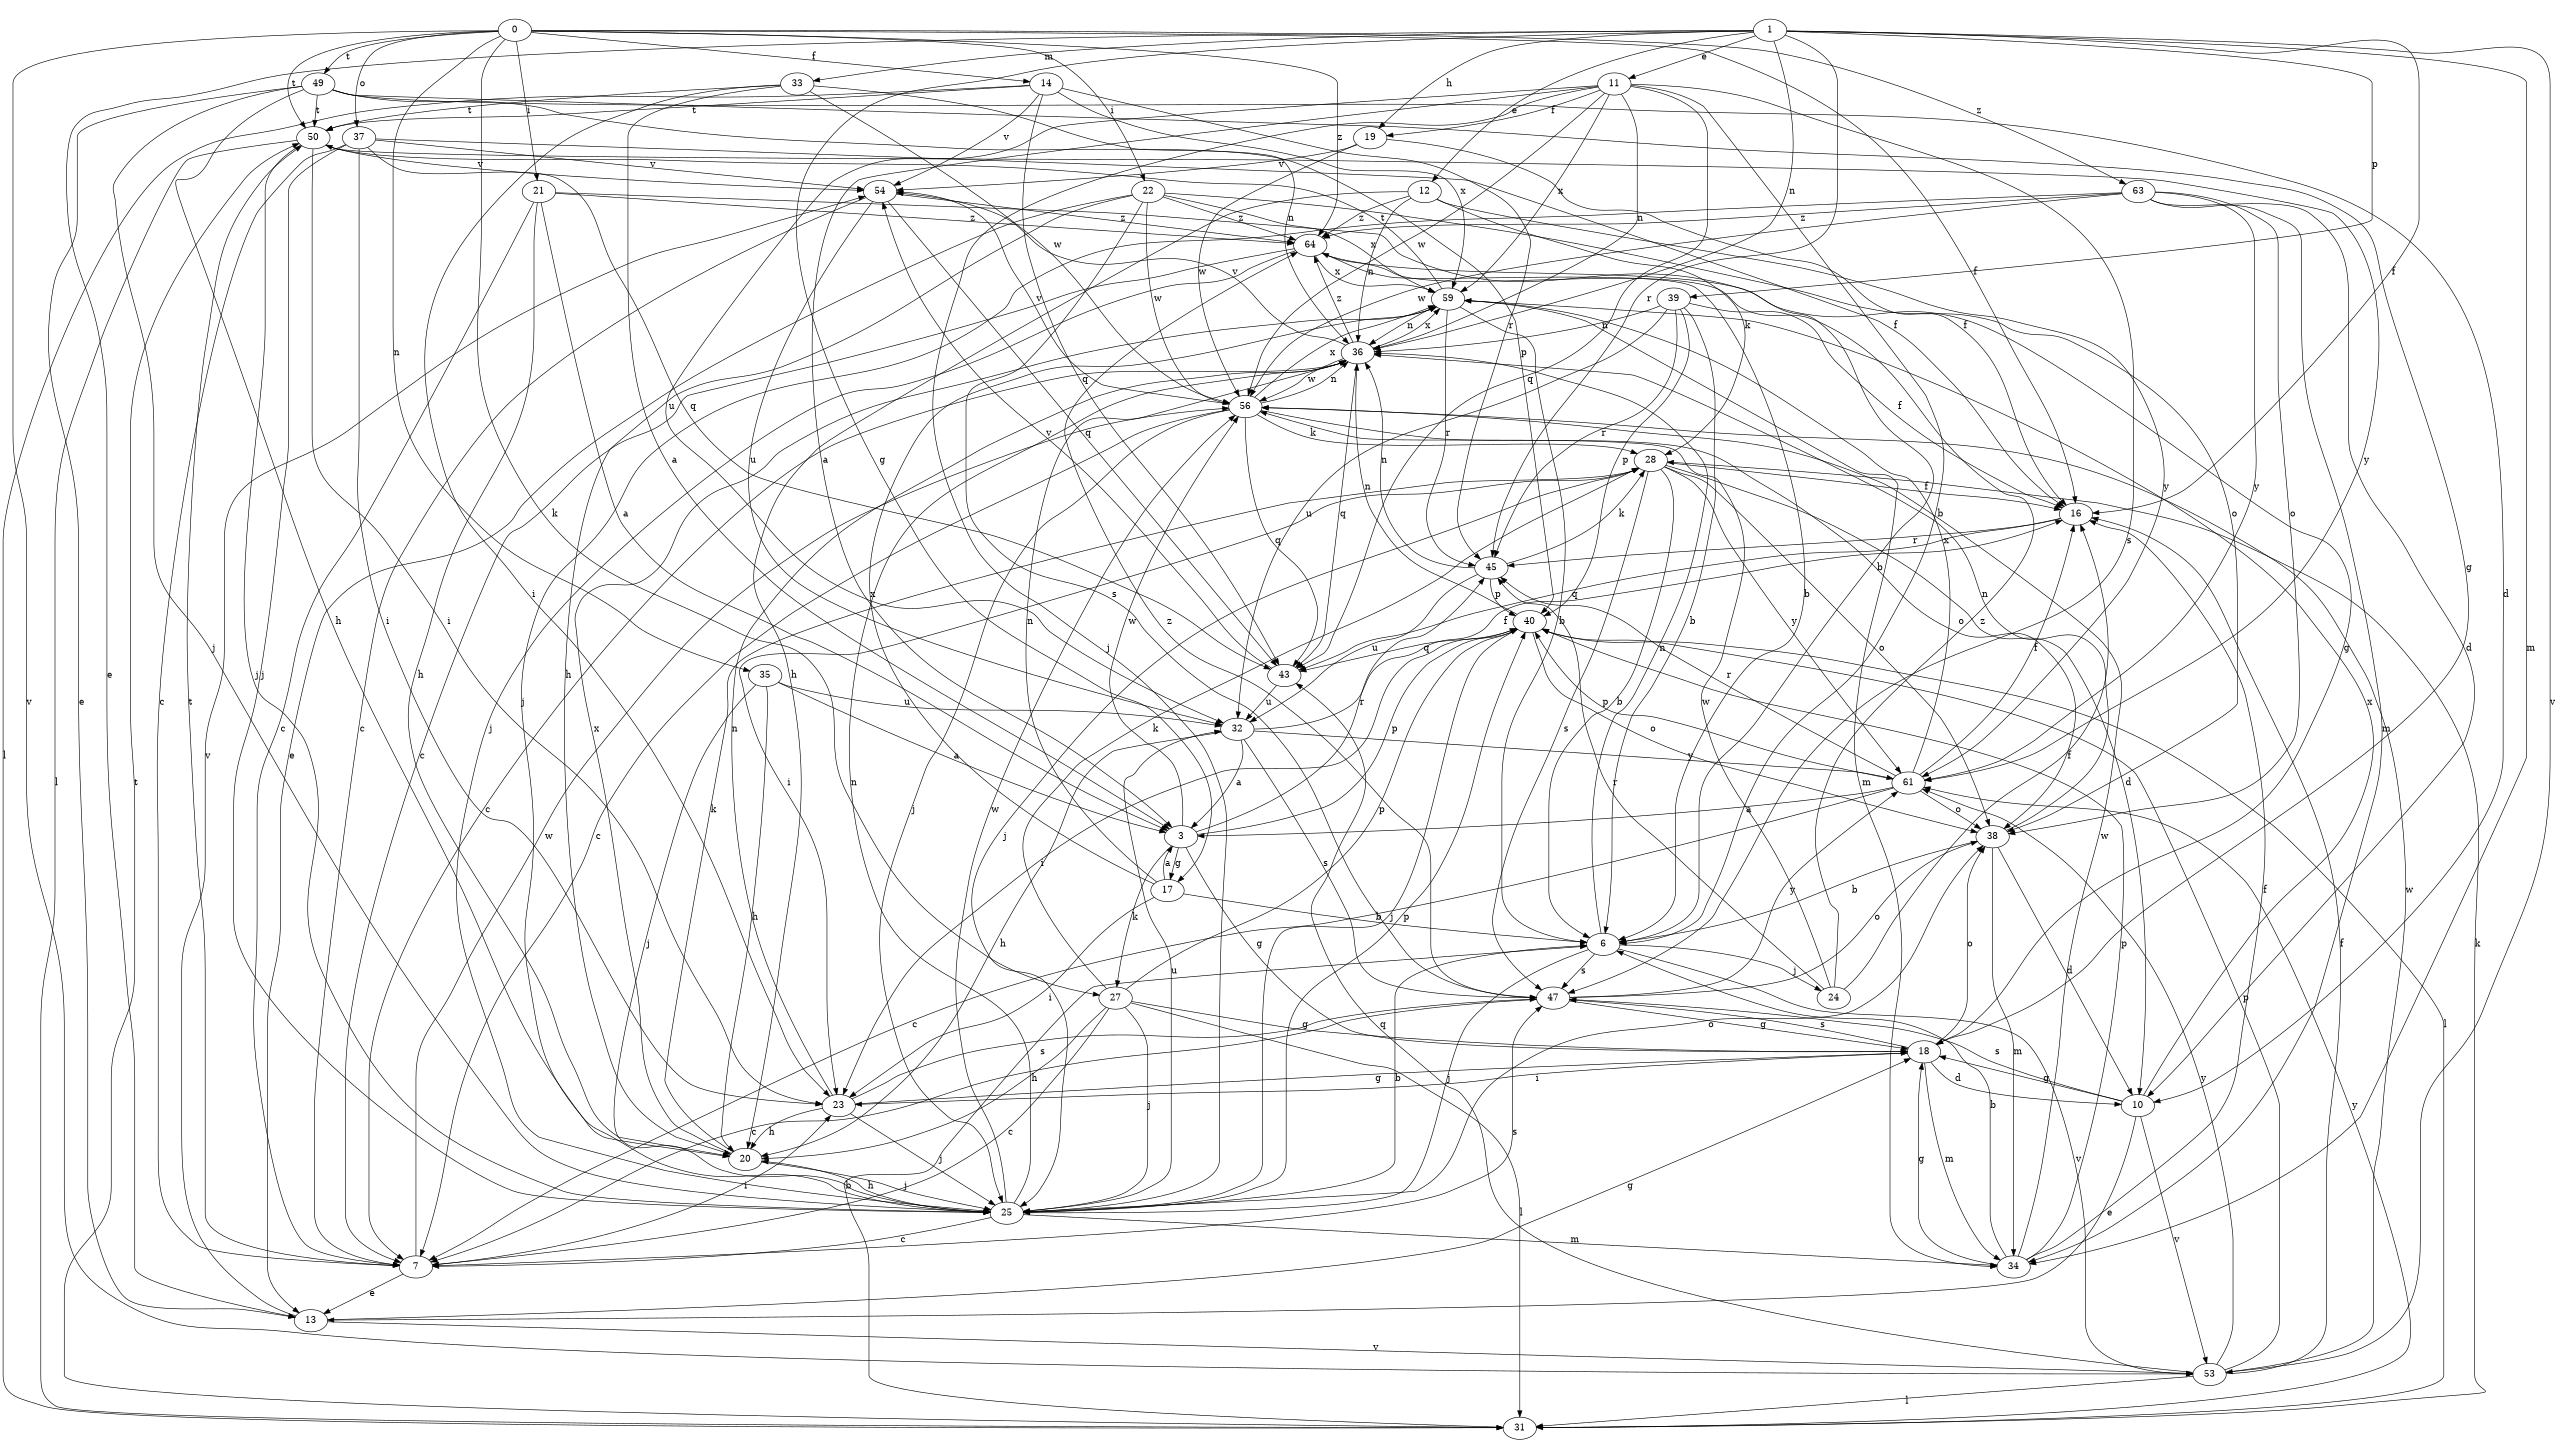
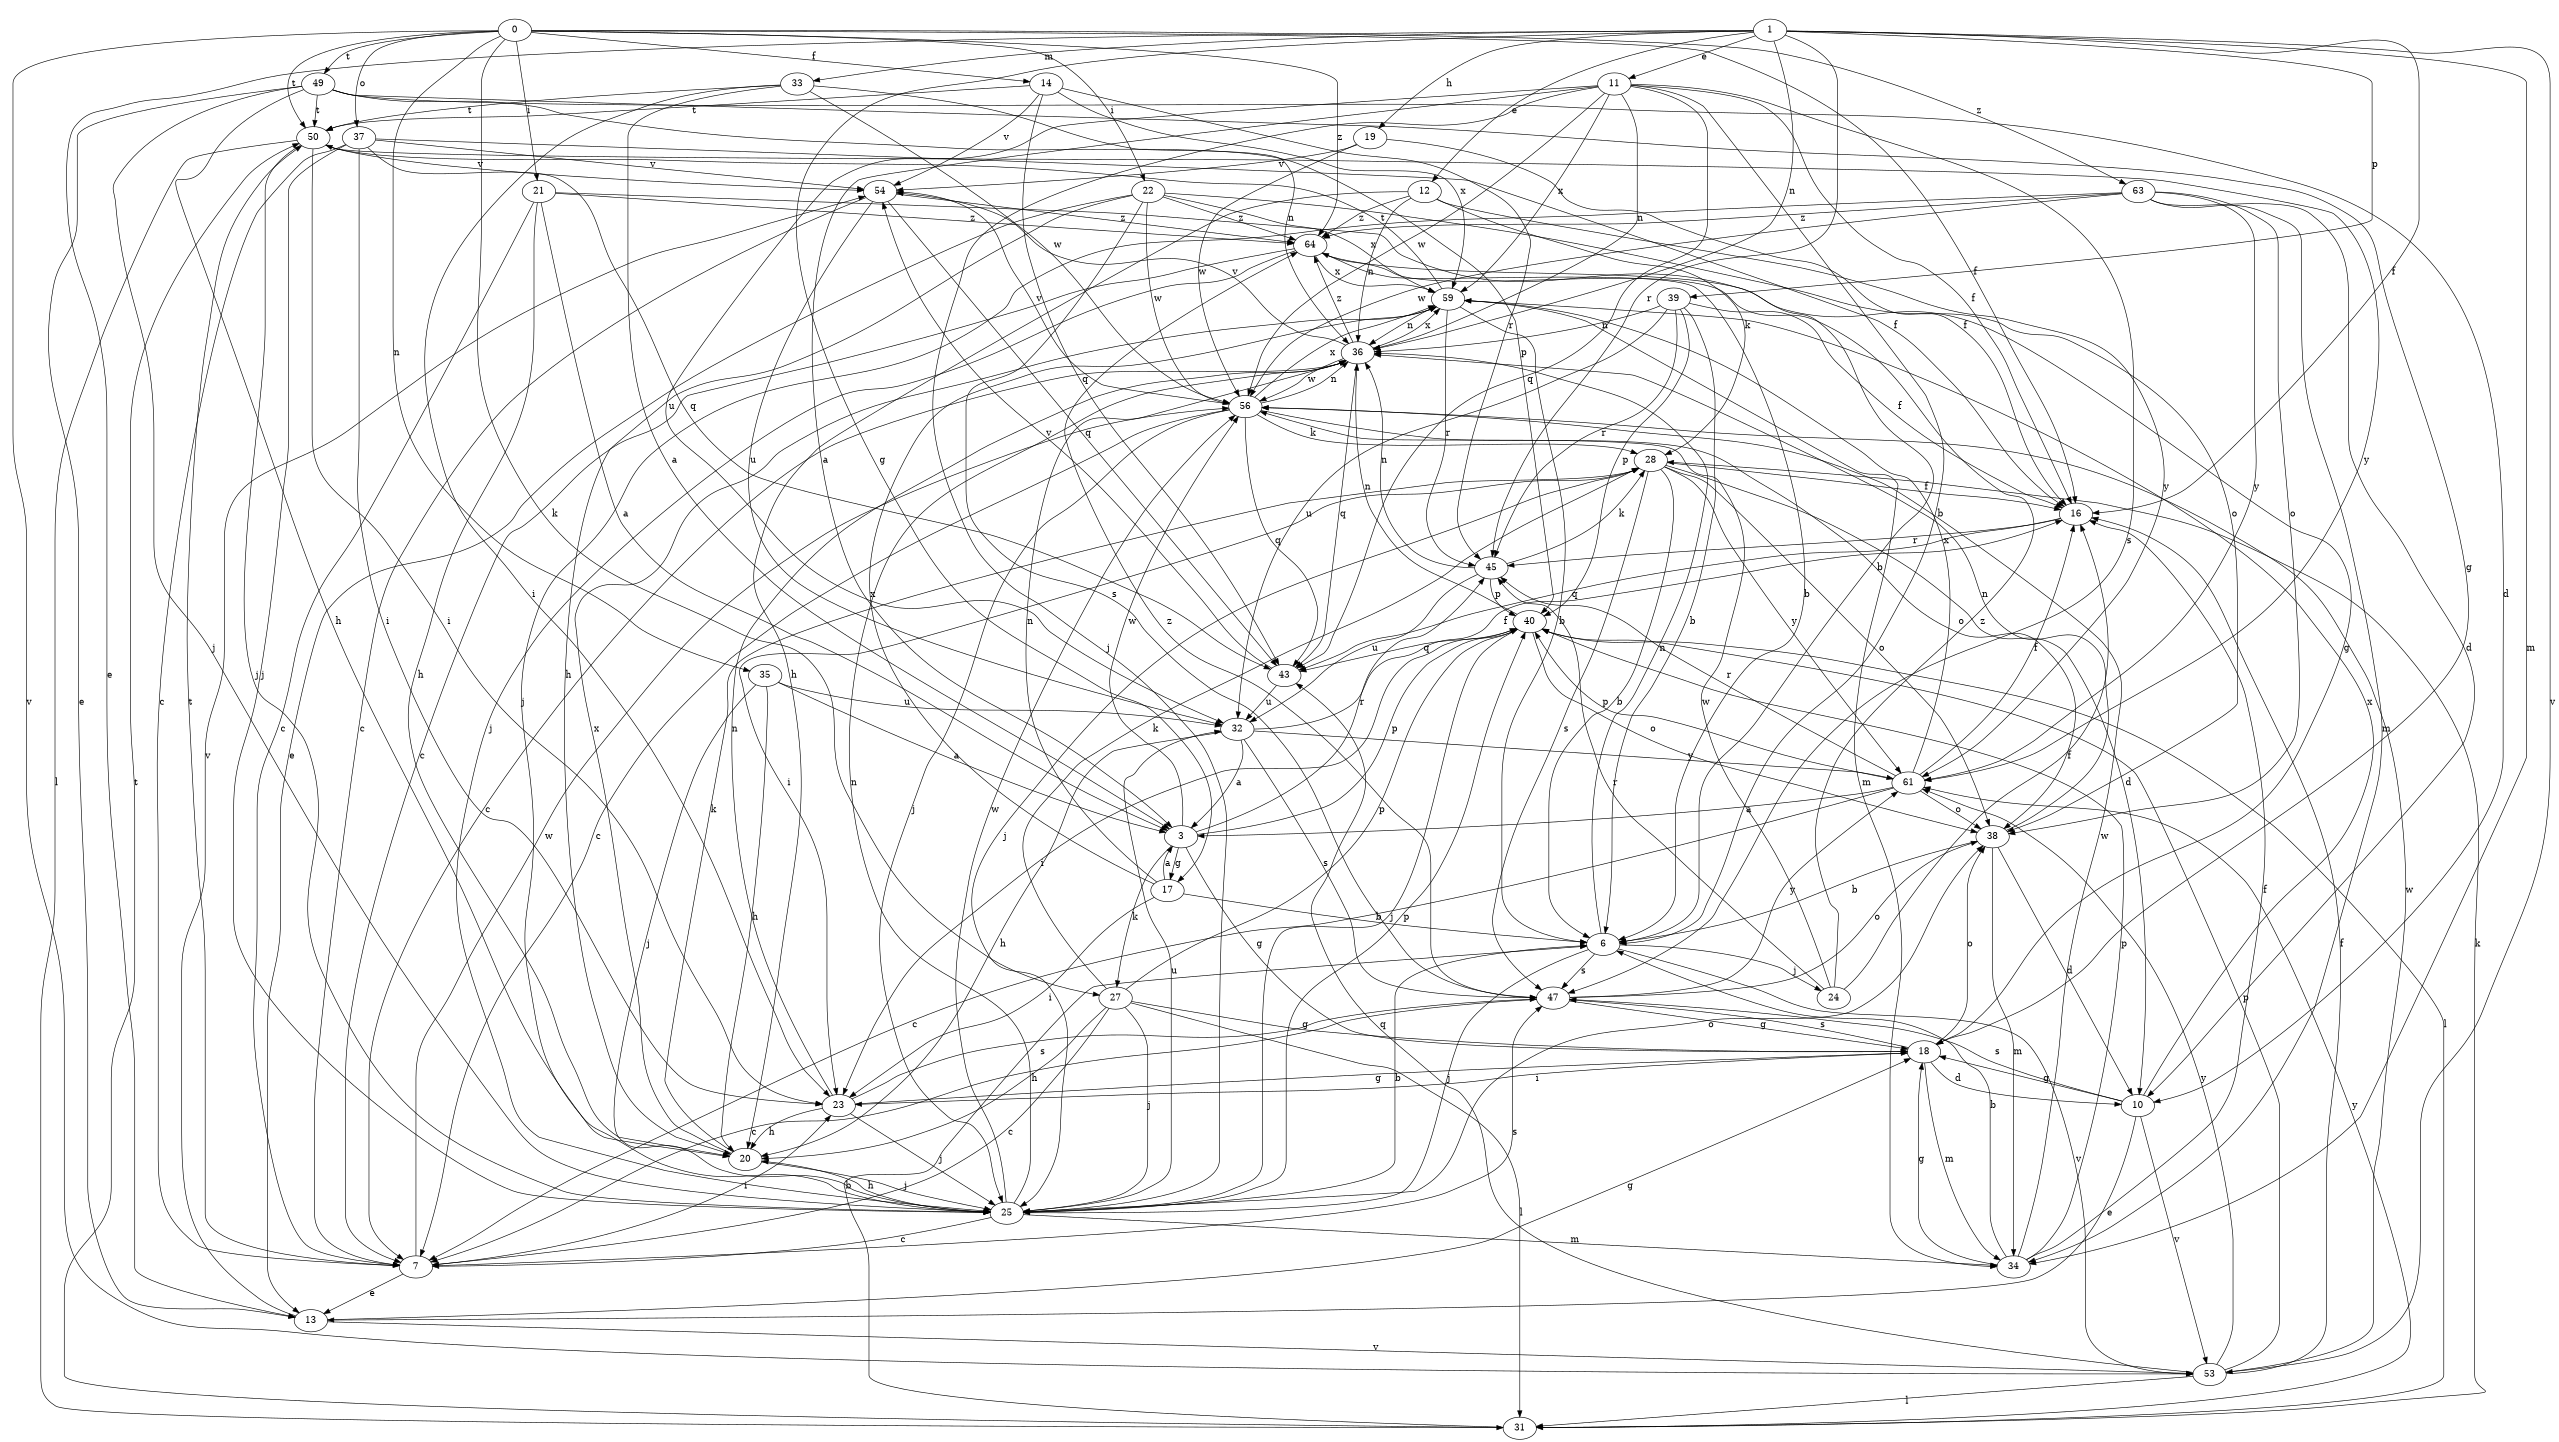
edge "11" -> "19": now "11" -> "16"
edge "14" -> "31": removed, label "l"
